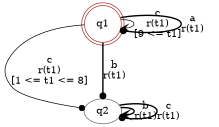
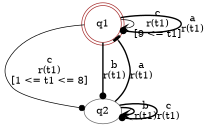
edge "q2" -> "q1": added, label "a r(t1)"
